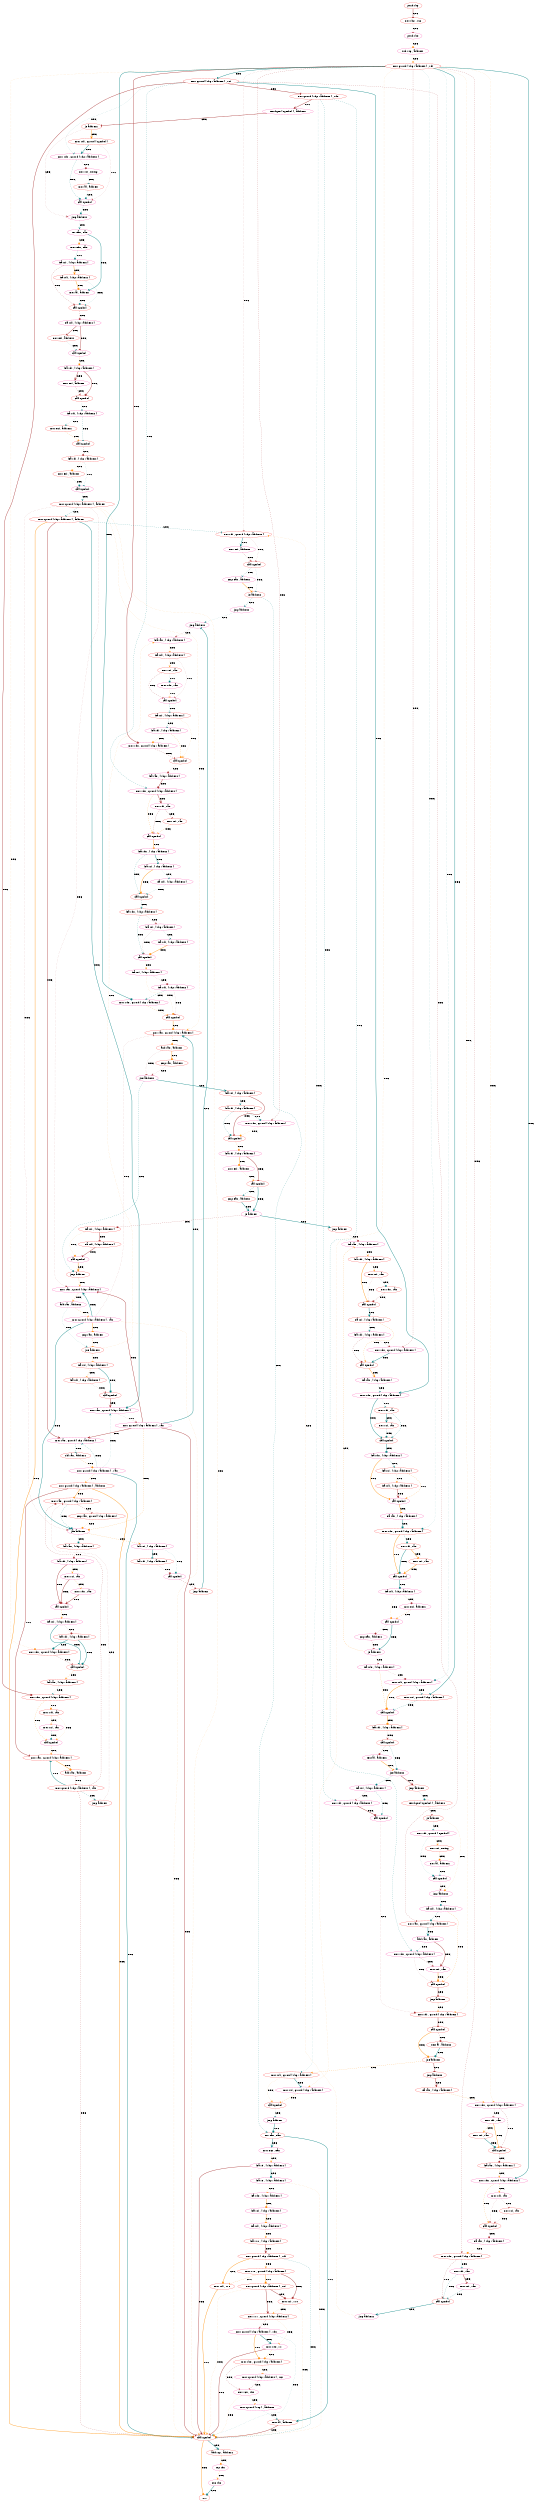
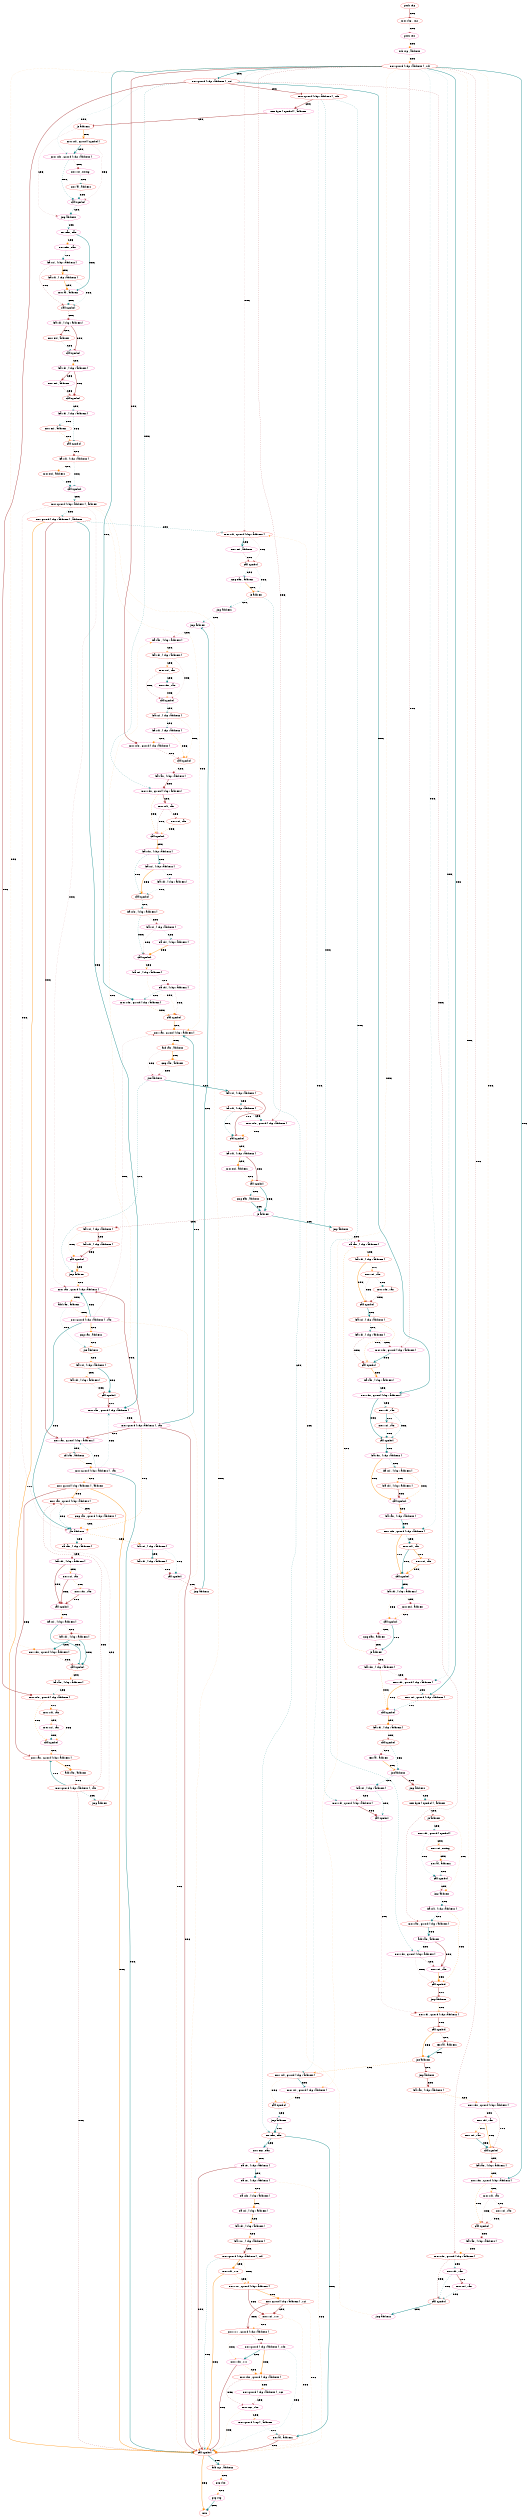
edge "mov r10 , qword [ rbp - address ]" -> "mov rdi , r10": reversed
